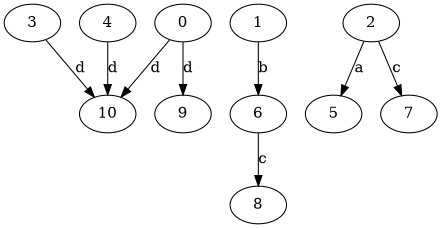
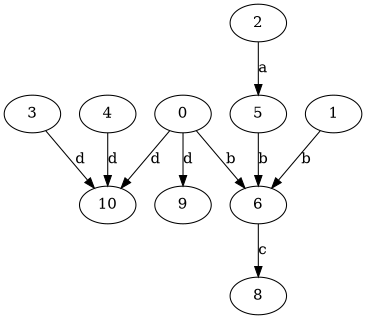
node "7": removed
edge "5" -> "6": added, label "b"
edge "0" -> "6": added, label "b"
